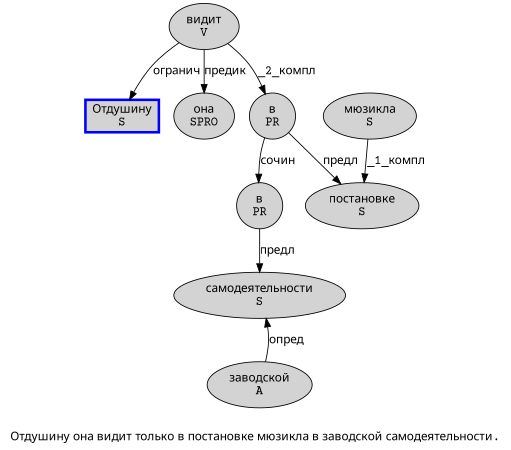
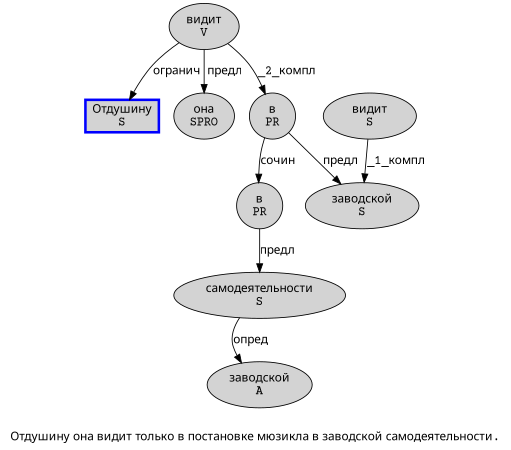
edge "видит V" -> "она SPRO": label "предик" -> "предл"
node "мюзикла S": label "мюзикла S" -> "видит S"
node "постановке S": label "постановке S" -> "заводской S"
edge "заводской A" -> "самодеятельности S": reversed
